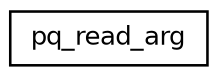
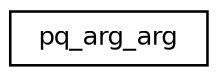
node "pq_read_arg": label "pq_read_arg" -> "pq_arg_arg"
